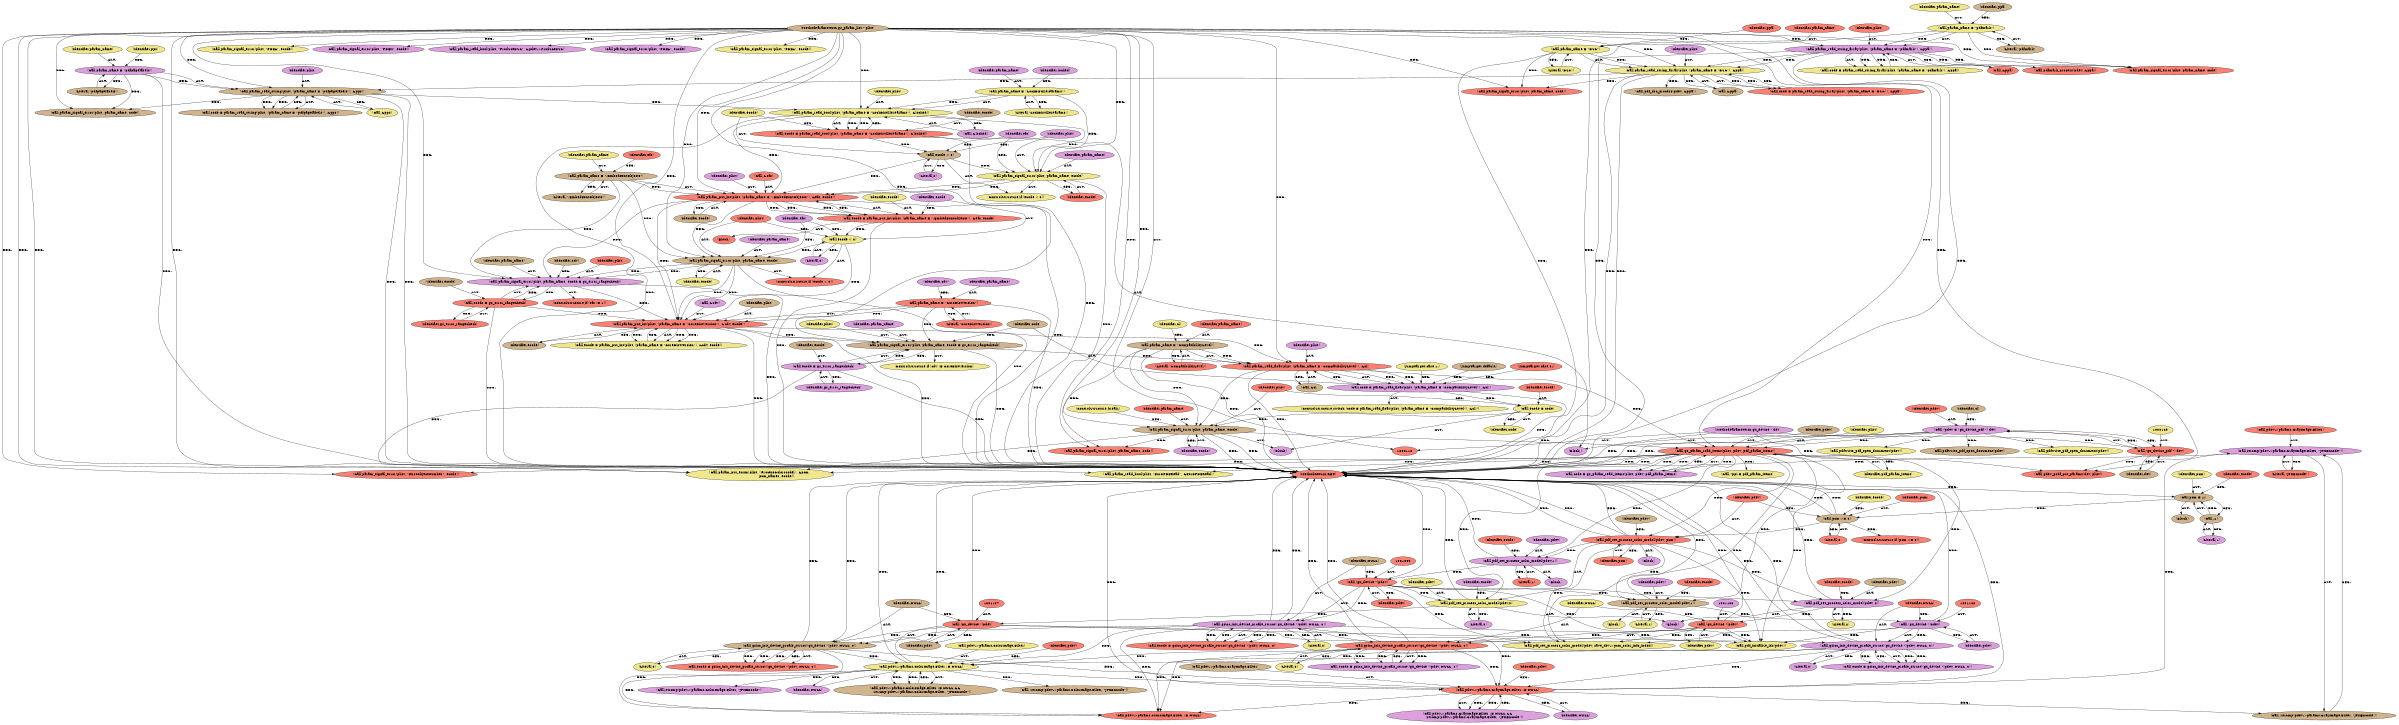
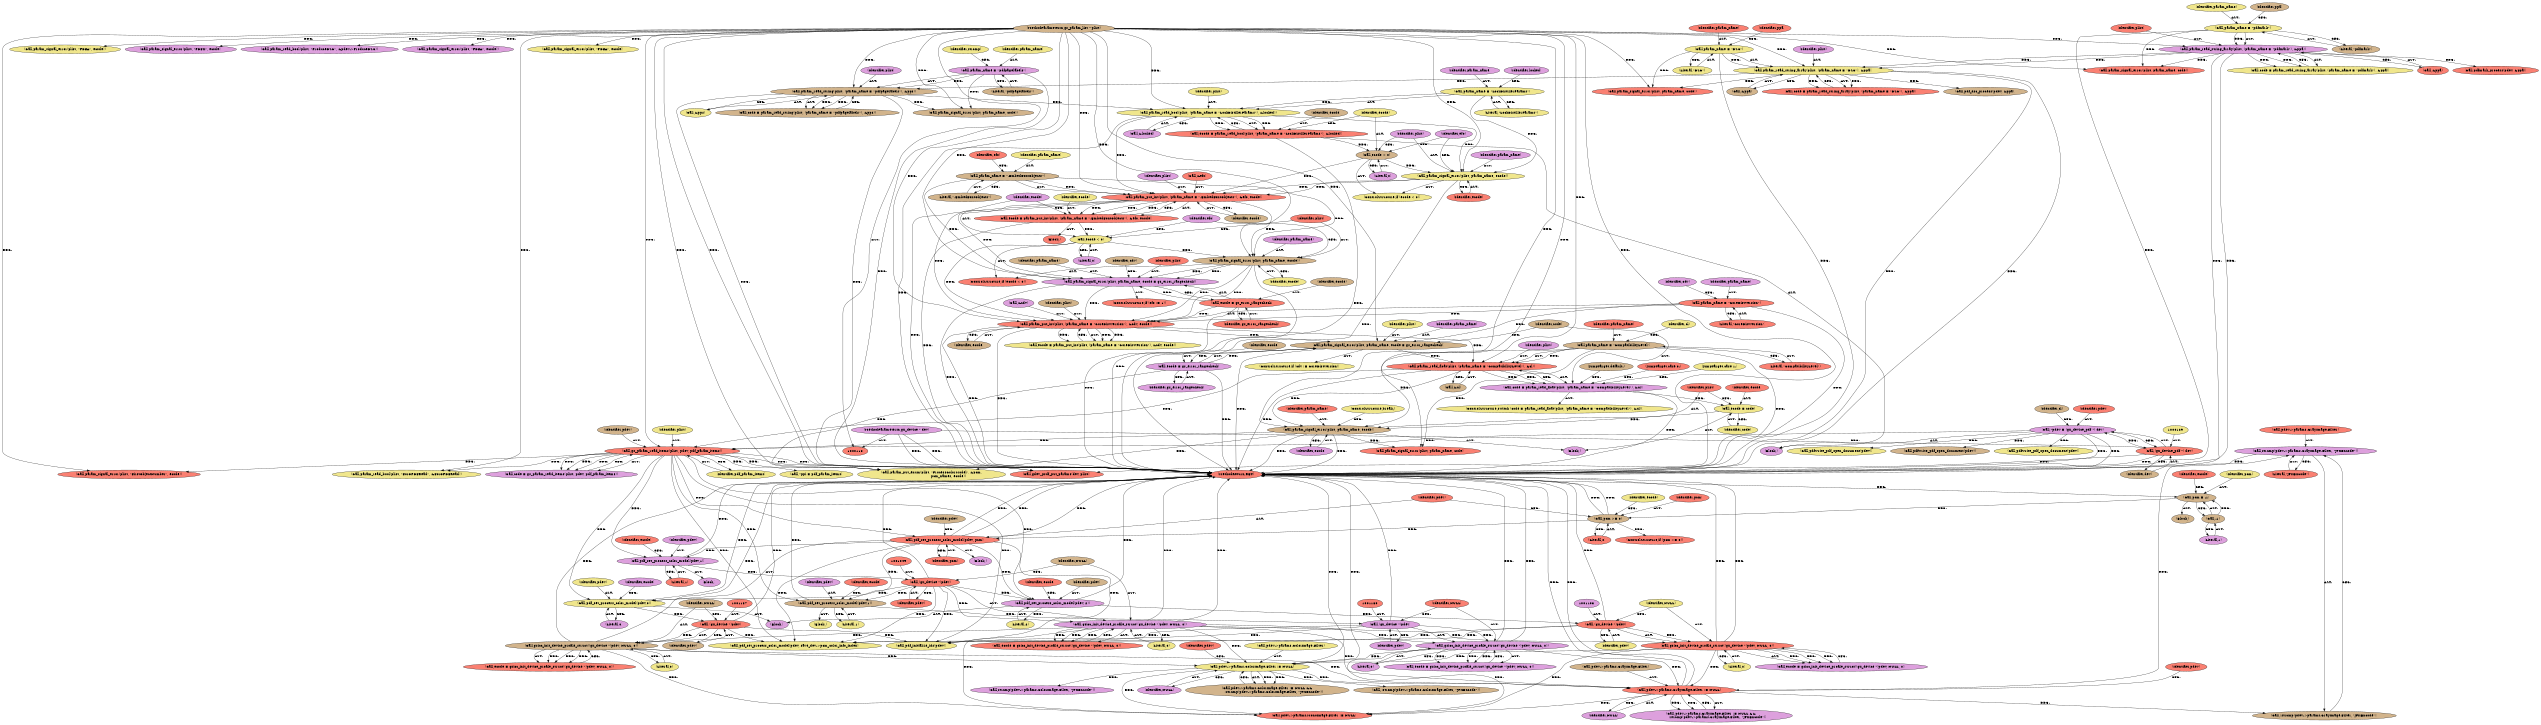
node "(Identifier,pps)": label "(Identifier,pps)" -> "(Identifier,strcmp)"
edge "(Call,(gx_device_pdf *) dev)" -> "(MethodReturn,RET)": added, label "DDG:"
